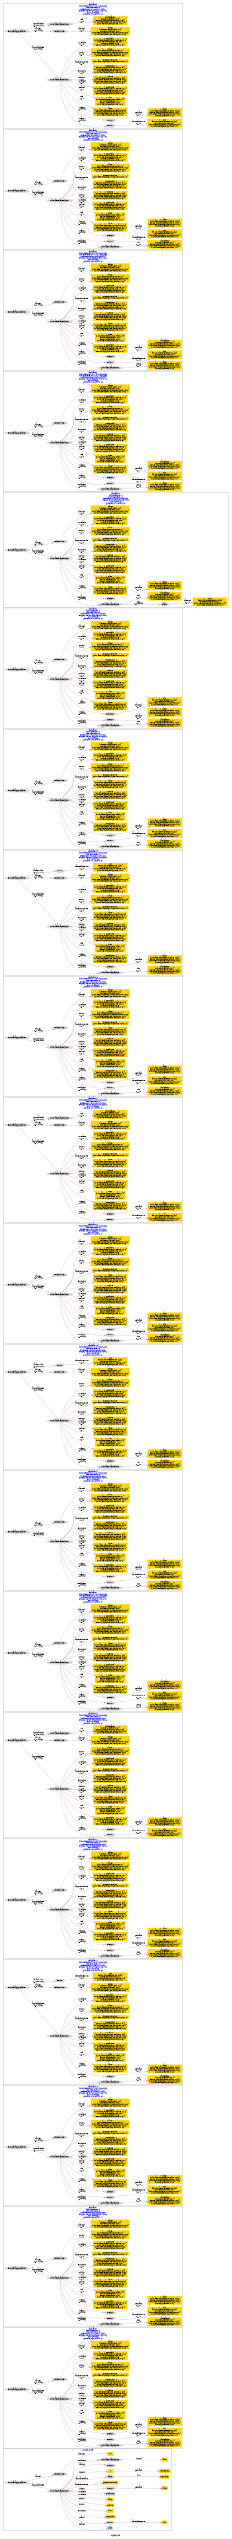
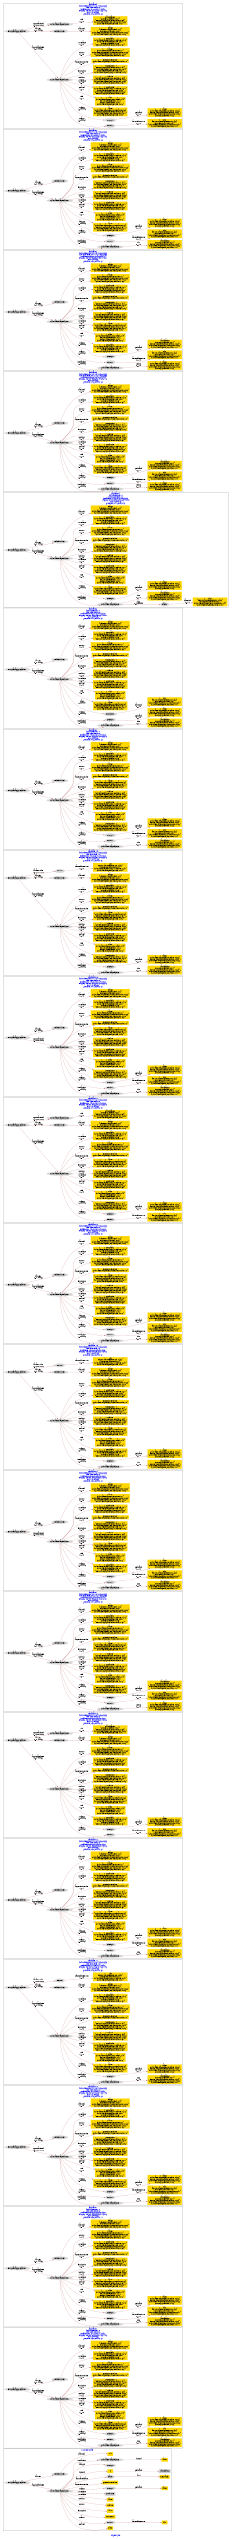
node "Classification": fillcolor gold -> lightgray
node "Description": label "Description" -> "Document"
node "Date": fillcolor lightgray -> gold
